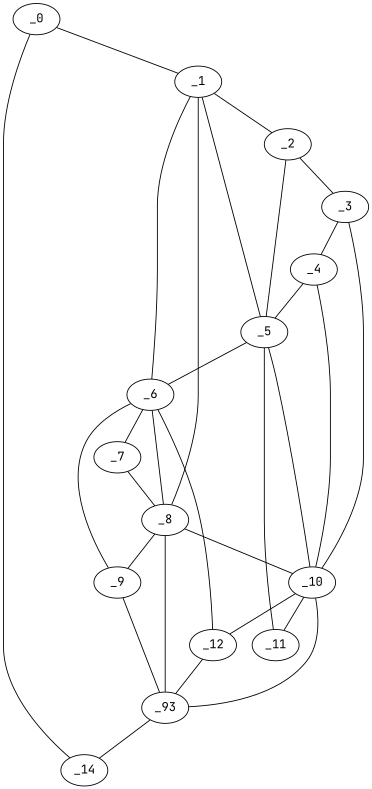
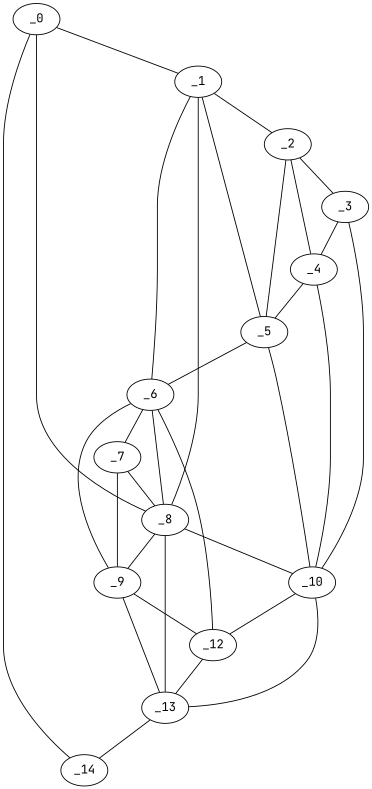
edge "_2" -- "_4": added
edge "_0" -- "_8": added
edge "_7" -- "_9": added
edge "_9" -- "_12": added
node "_11": removed
node "_93": label "_93" -> "_13"
